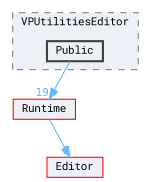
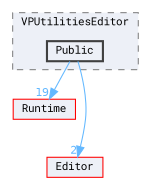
edge "Runtime" -> "Editor": now "Public" -> "Editor"
